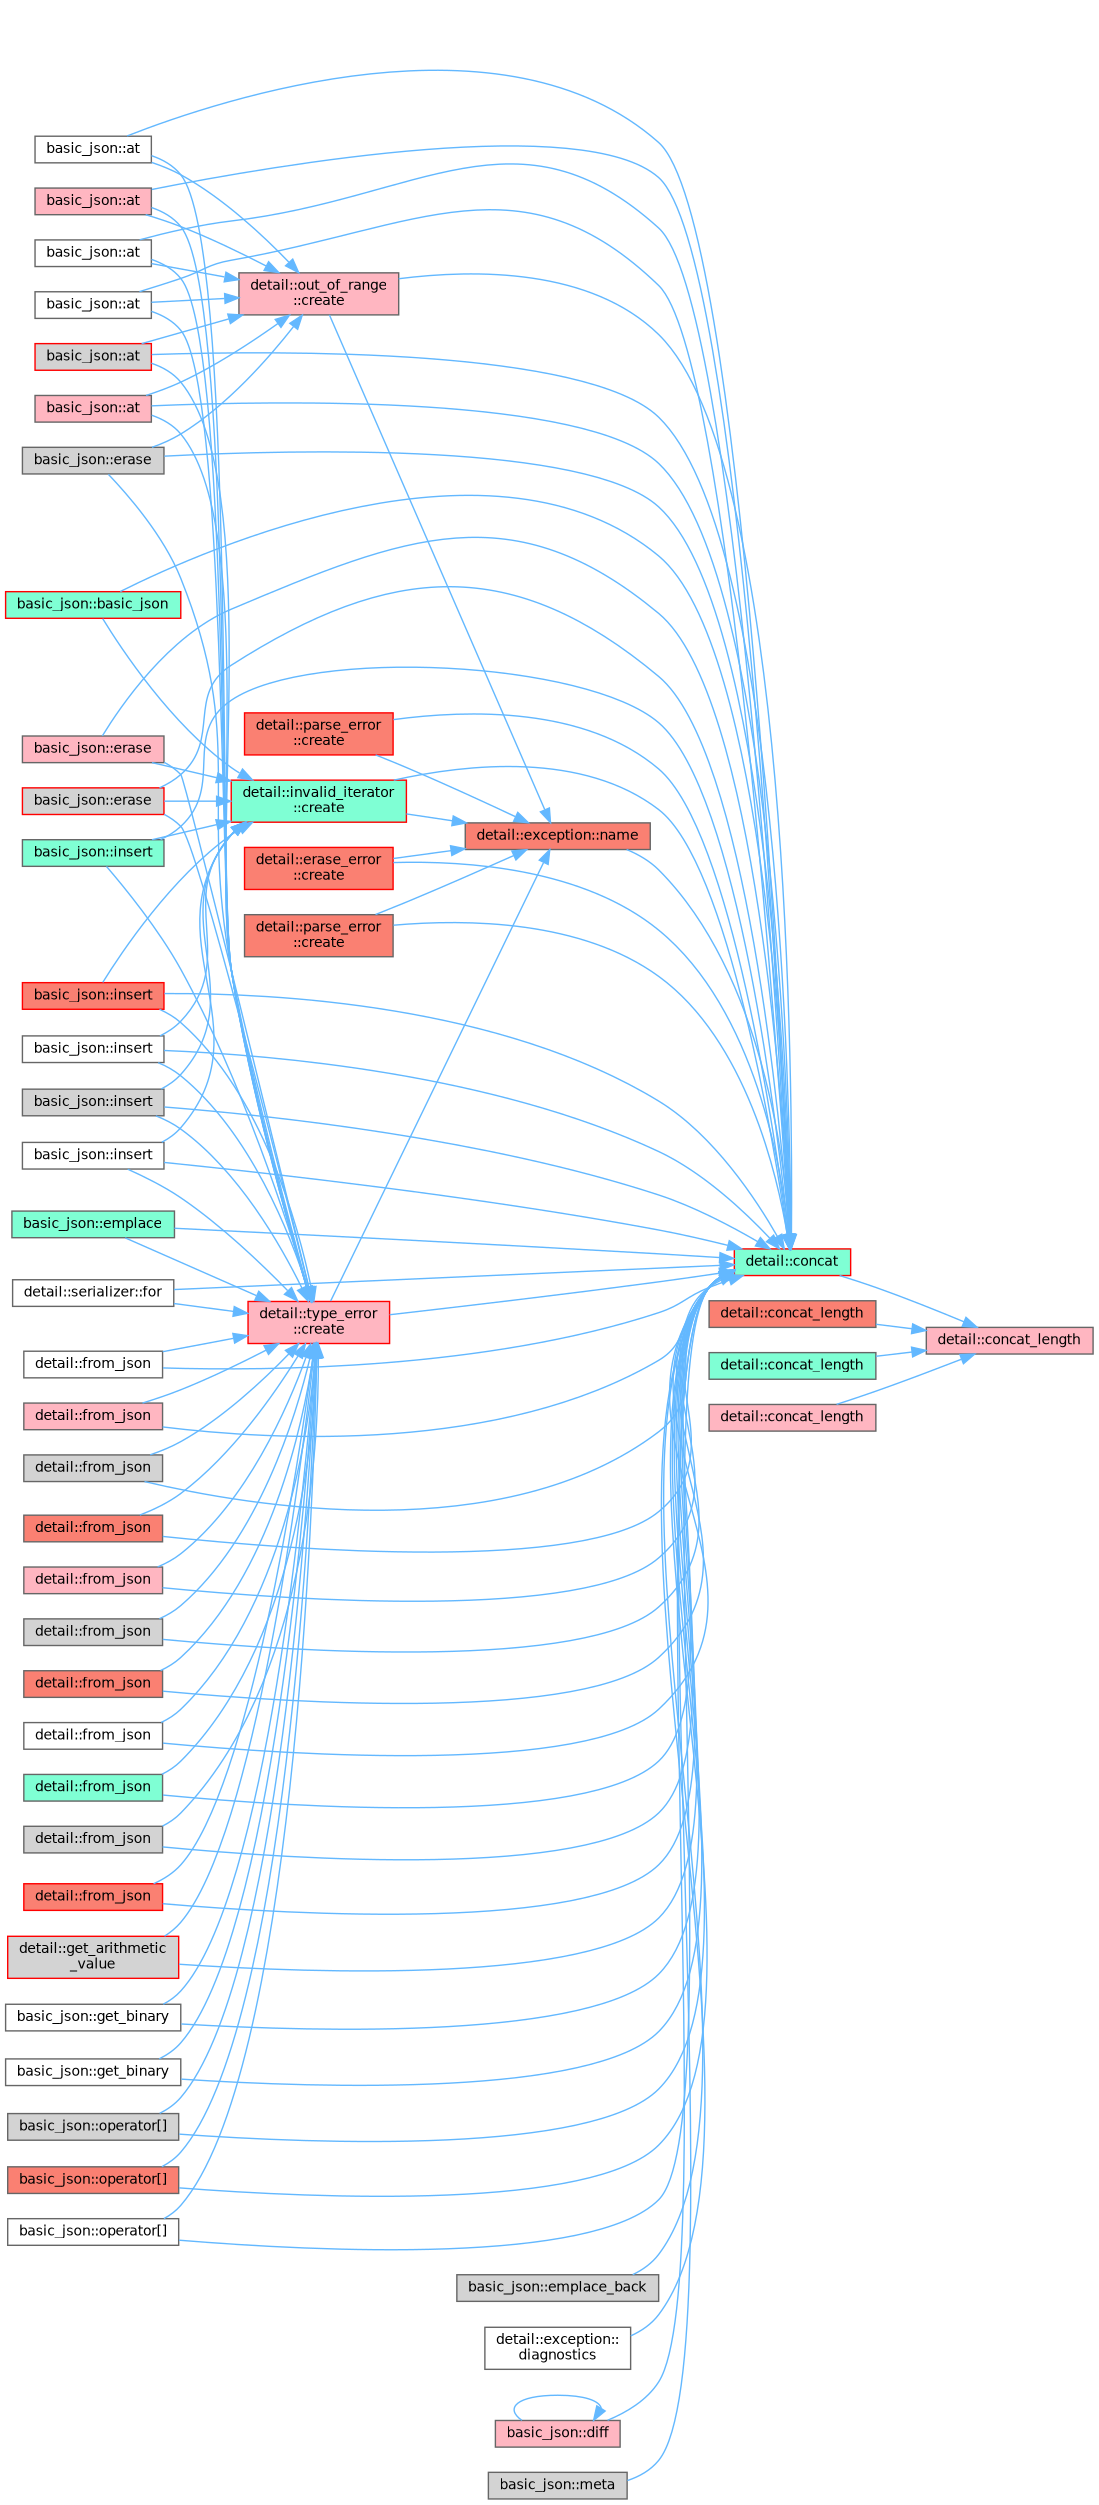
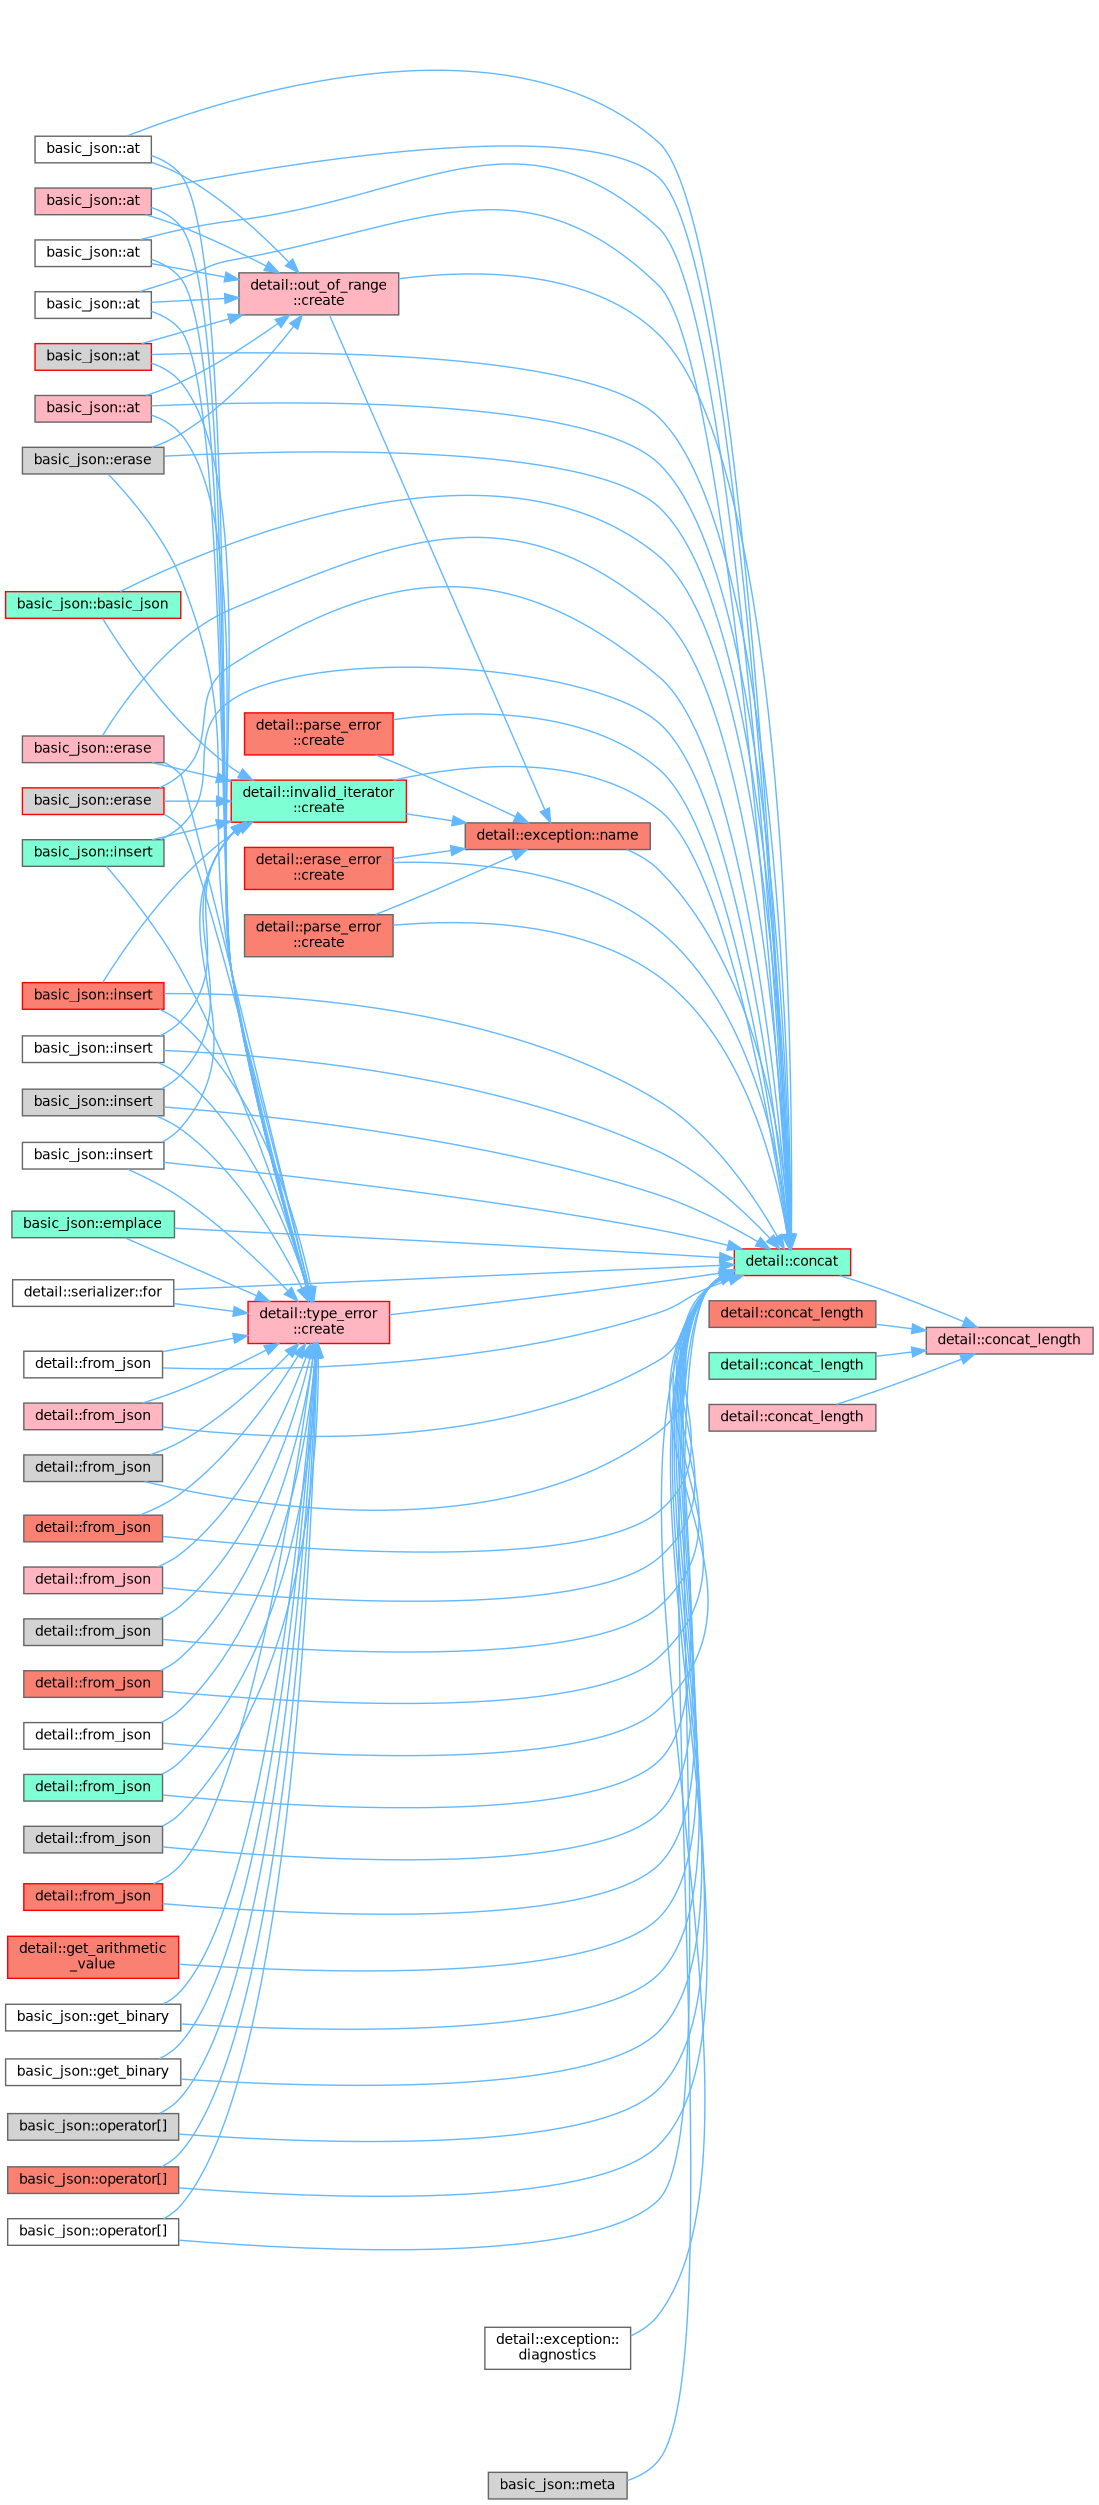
edge "detail::type_error ::create" -> "detail::exception::name": removed
edge "detail::get_arithmetic _value" -> "detail::type_error ::create": removed
node "detail::get_arithmetic _value": fillcolor lightgrey -> salmon
node "basic_json::emplace_back": removed
node "basic_json::diff": removed
